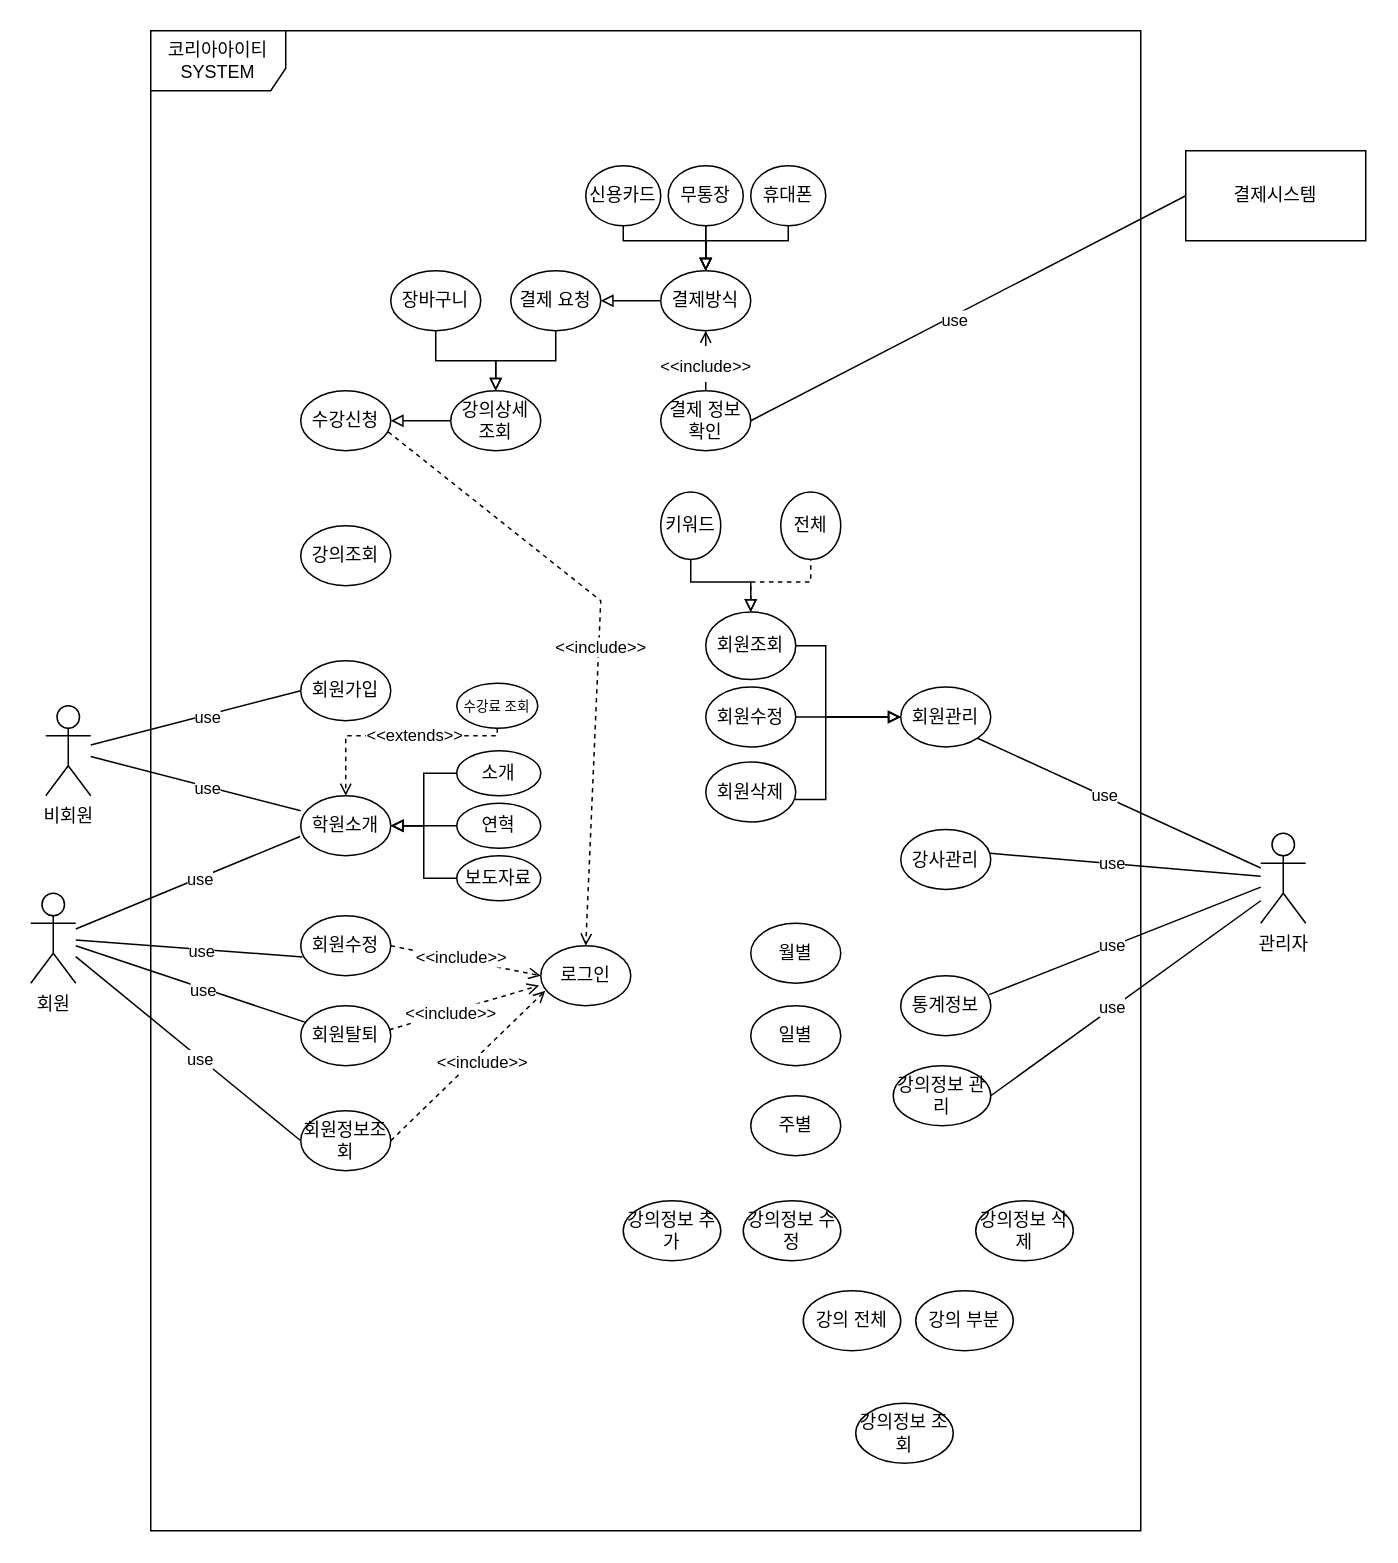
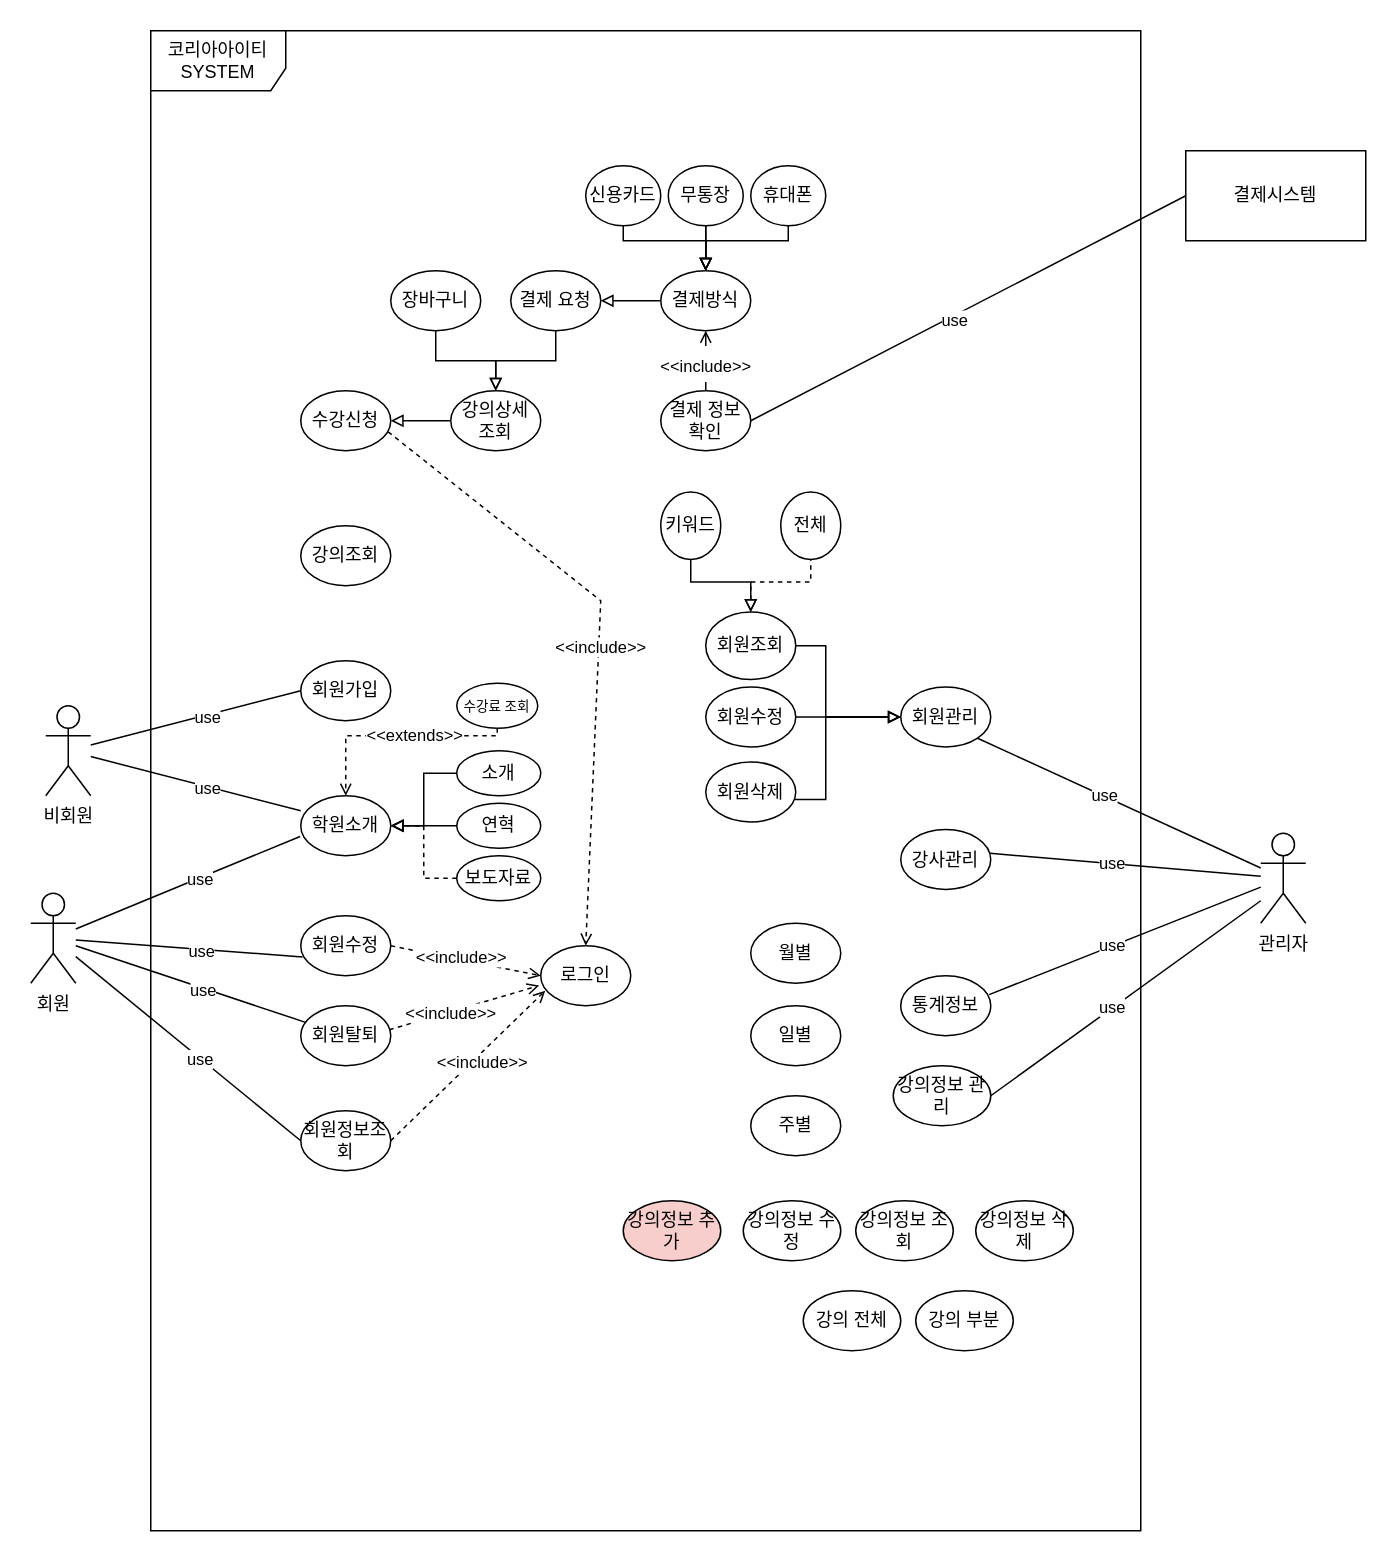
edge "보도자료" -> "학원소개": style solid -> dashed
node "강의정보 추가": fillcolor #ffffff -> #f8cecc
node "강의정보 조회": moved (905, 1433) -> (905, 1231)
